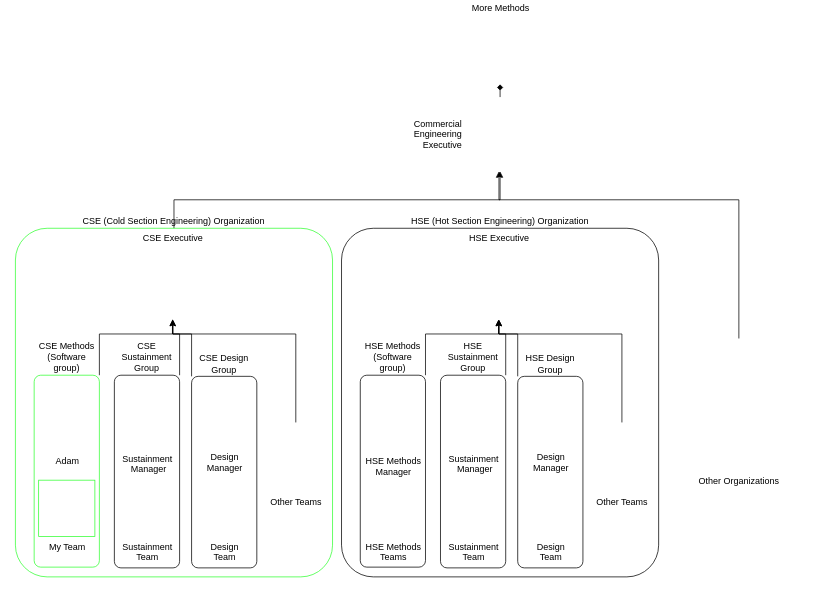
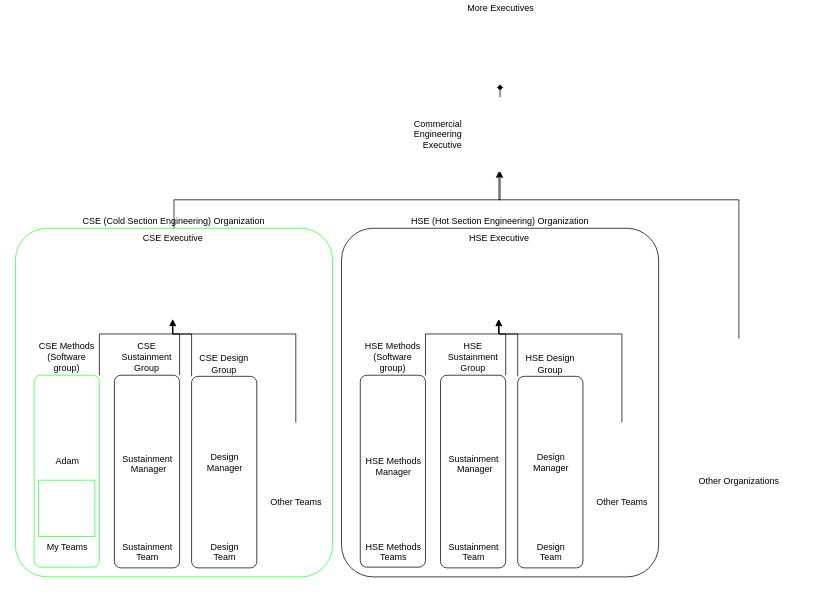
node "More Methods": label "More Methods" -> "More Executives"
node "My Team": label "My Team" -> "My Teams"
